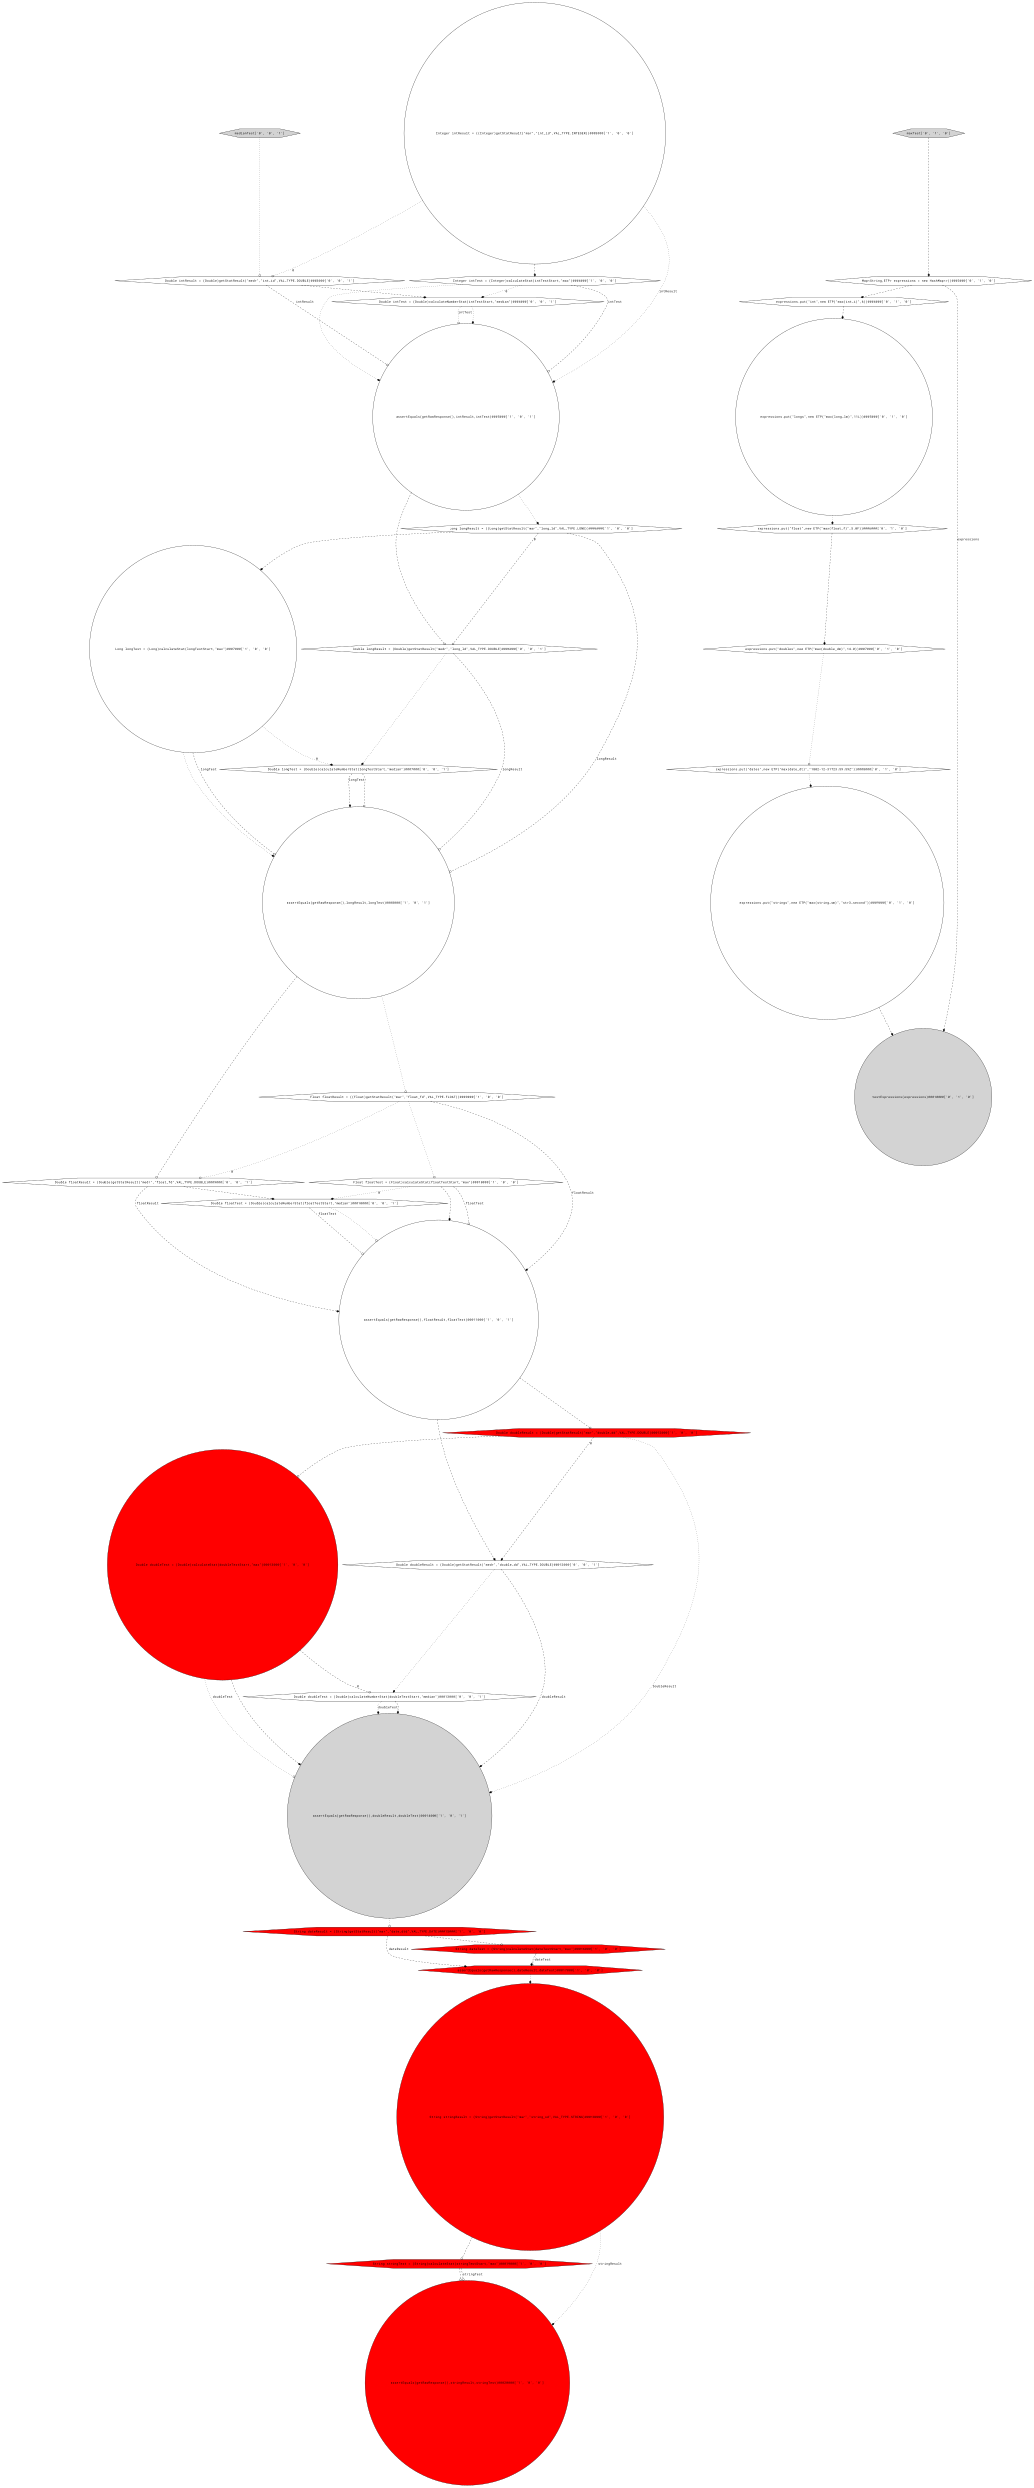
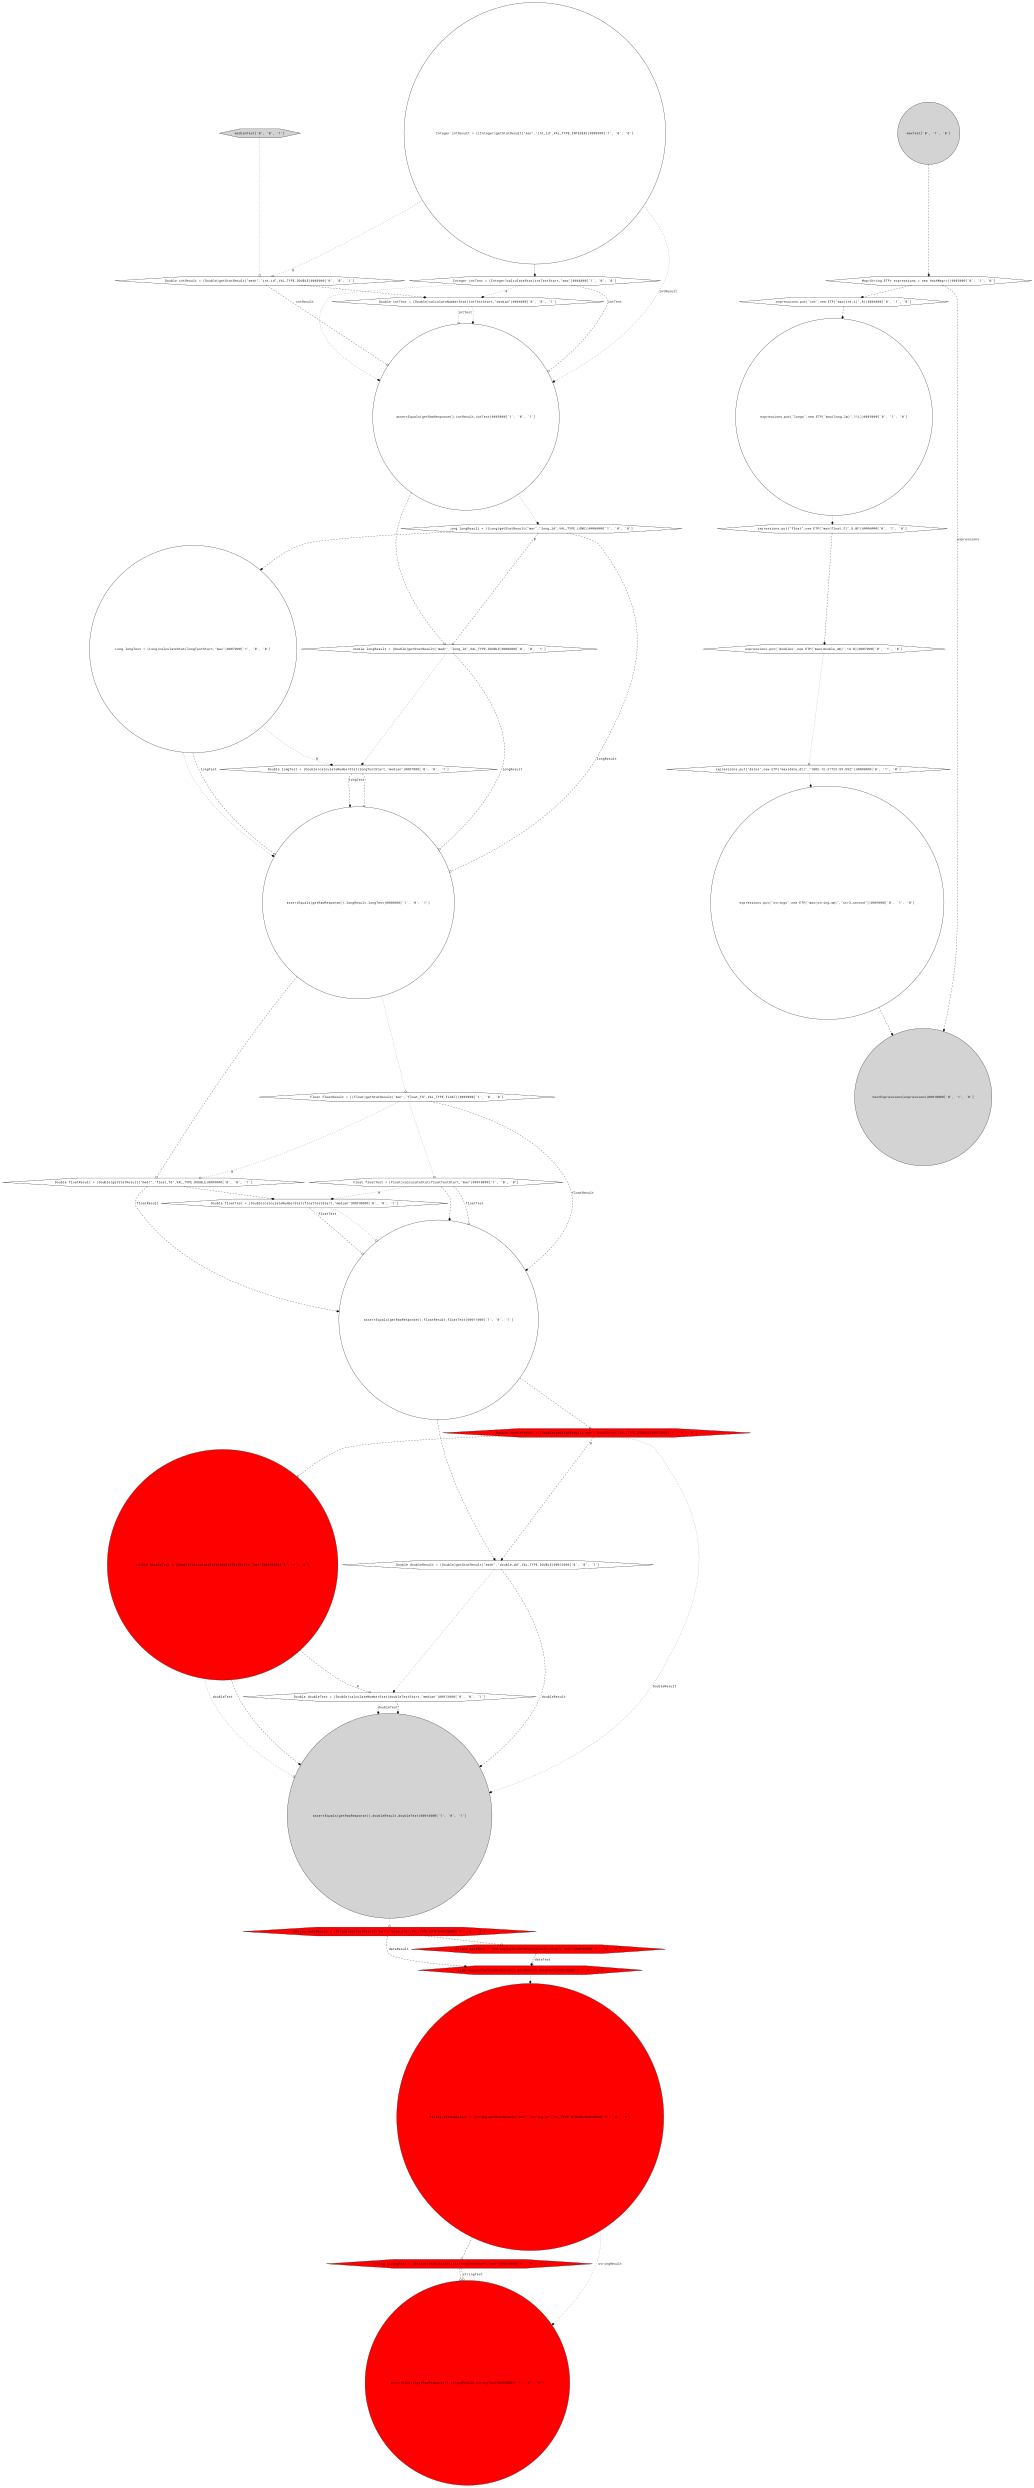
node "maxTest['0', '1', '0']": shape hexagon -> circle
